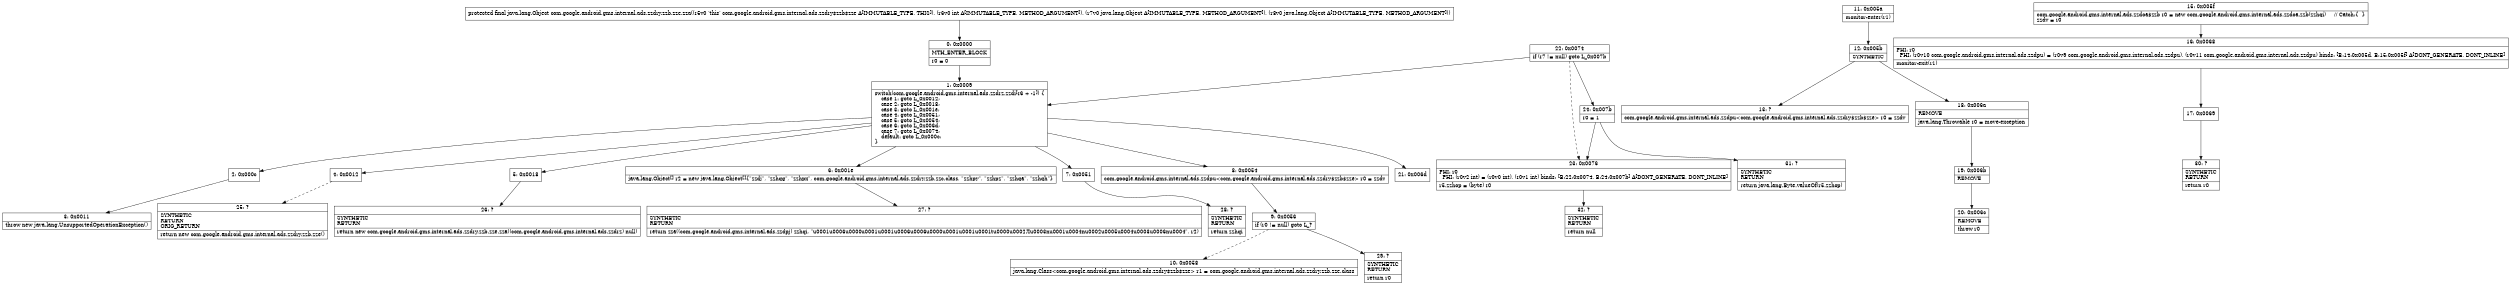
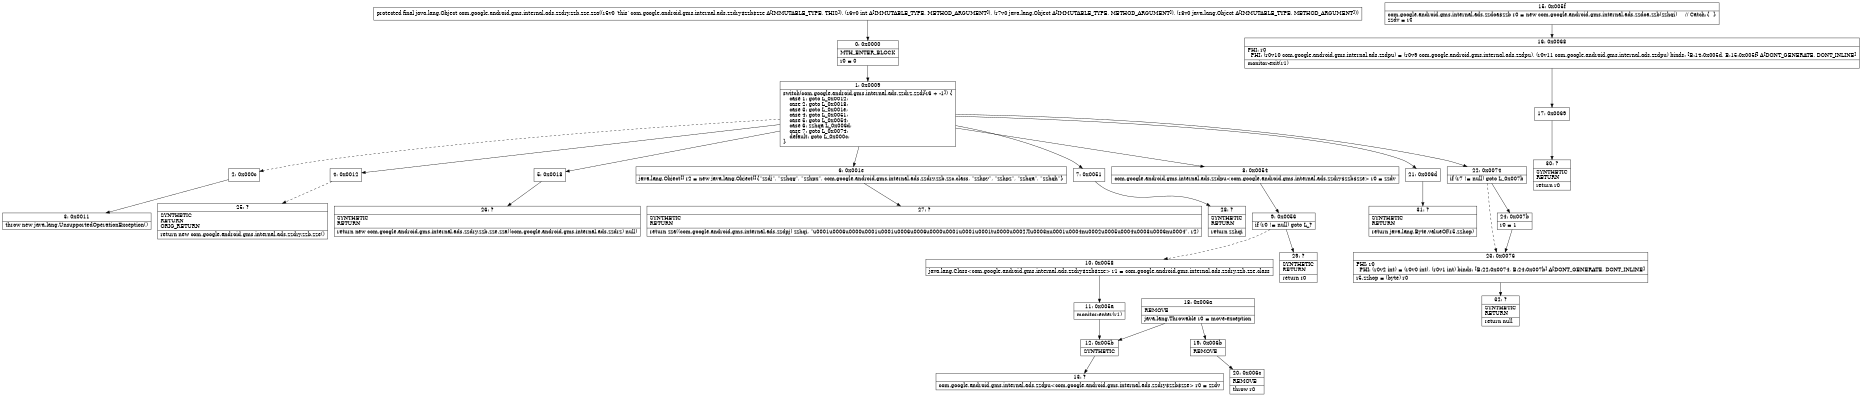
edge "22: 0x0074" -> "1: 0x0009": reversed
edge "12: 0x005b" -> "18: 0x006a": reversed
node "1: 0x0009": text "case 6: goto L_0x006d;" -> "case 6: zzhqa L_0x006d;"
edge "1: 0x0009" -> "2: 0x000c": style solid -> dashed
edge "24: 0x007b" -> "31: ?": now "21: 0x006d" -> "31: ?"
edge "10: 0x0058" -> "11: 0x005a": added
